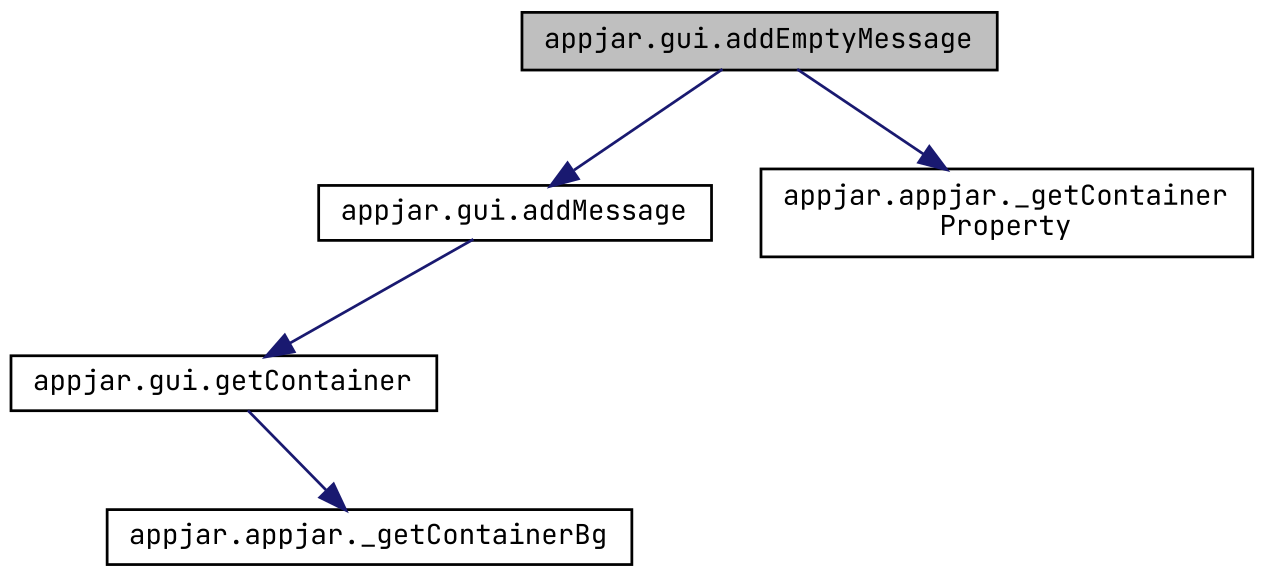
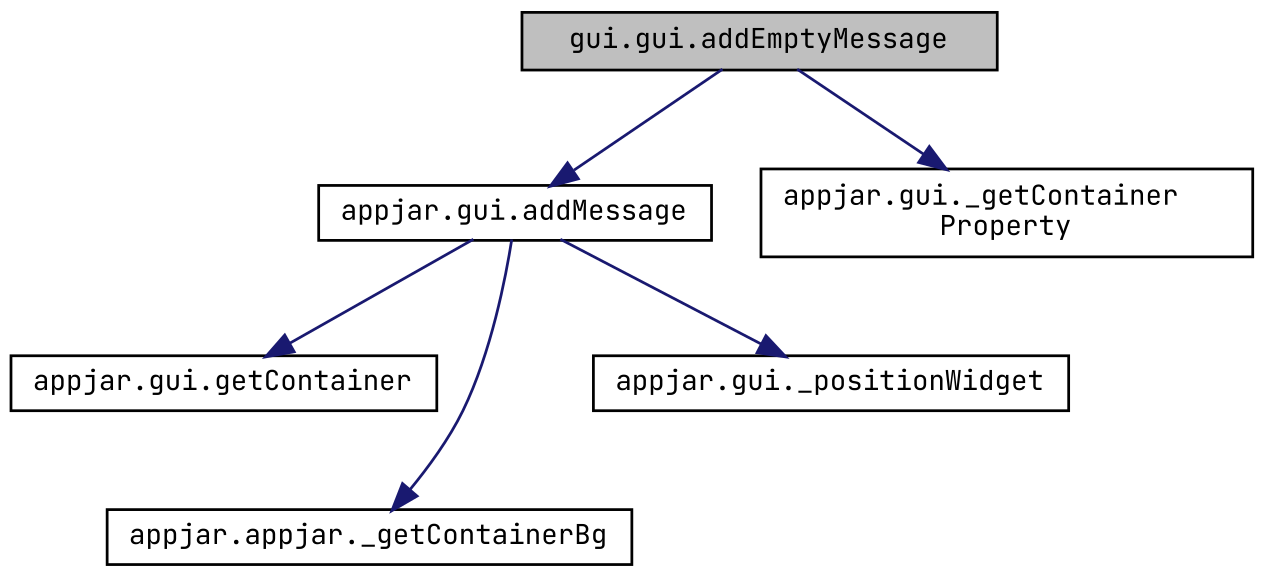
node "appjar.gui.addEmptyMessage": label "appjar.gui.addEmptyMessage" -> "gui.gui.addEmptyMessage"
node "appjar.appjar._getContainer Property": label "appjar.appjar._getContainer Property" -> "appjar.gui._getContainer Property"
node "appjar.gui._positionWidget": added
edge "appjar.gui.getContainer" -> "appjar.appjar._getContainerBg": now "appjar.gui.addMessage" -> "appjar.appjar._getContainerBg"
